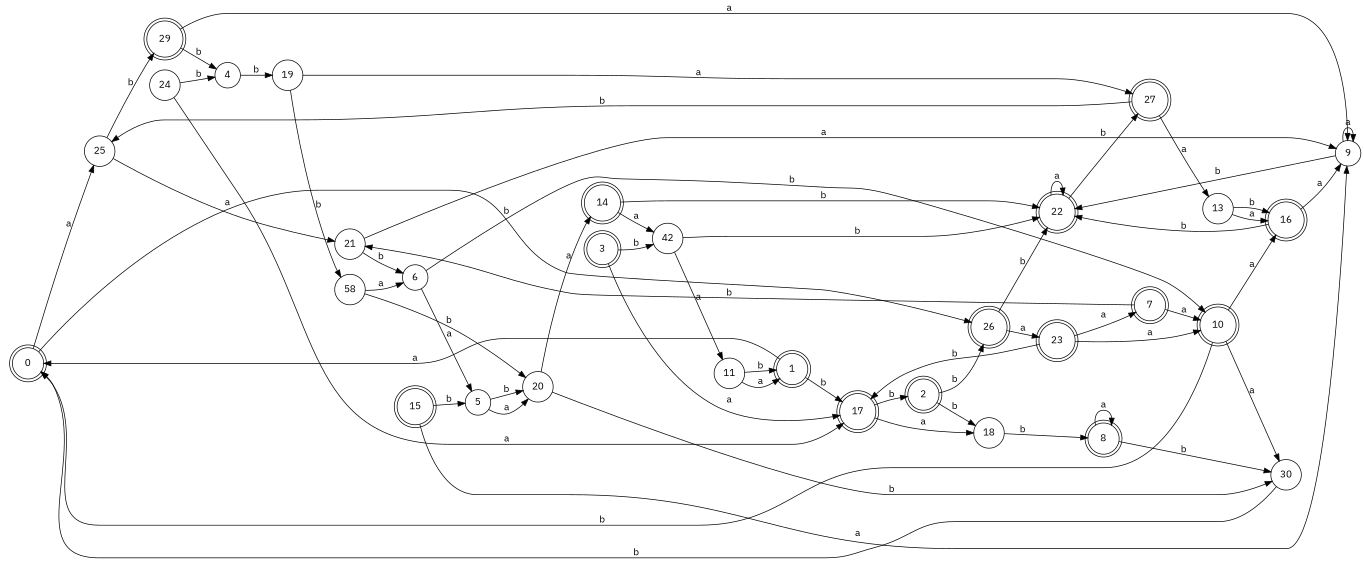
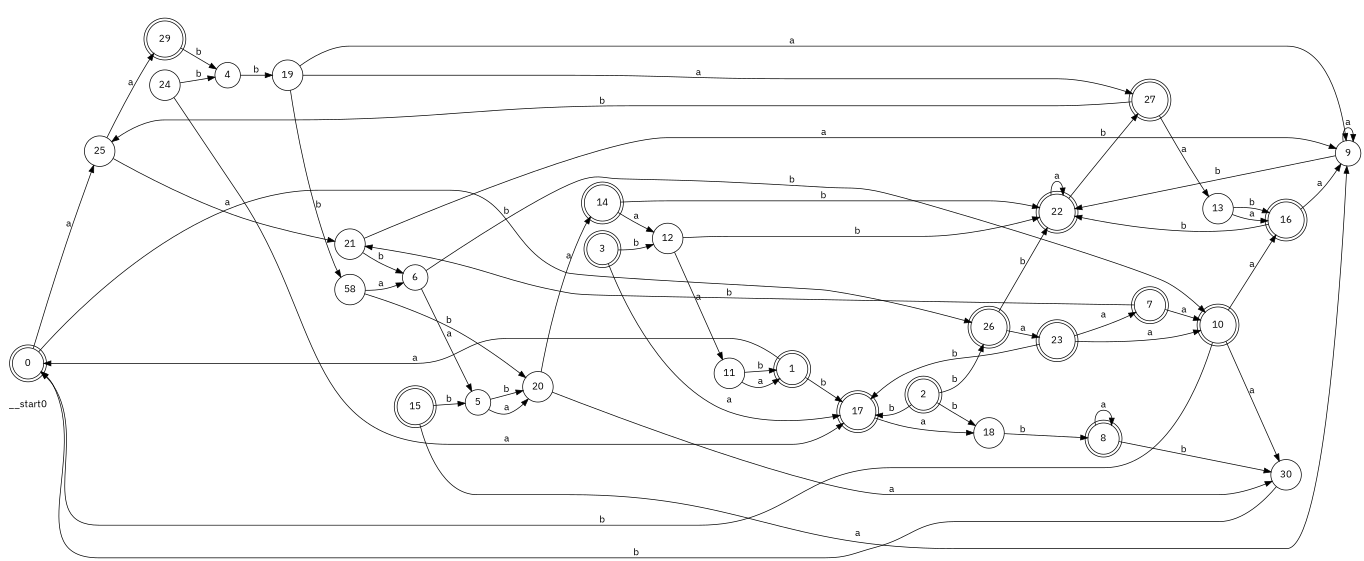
edge "29" -> "9": now "19" -> "9"
edge "25" -> "29": label "b" -> "a"
node "42": label "42" -> "12"
edge "17" -> "2": reversed
node "__start0": added
edge "20" -> "30": label "b" -> "a"
